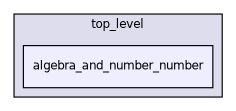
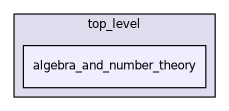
node "algebra_and_number_number": label "algebra_and_number_number" -> "algebra_and_number_theory"
